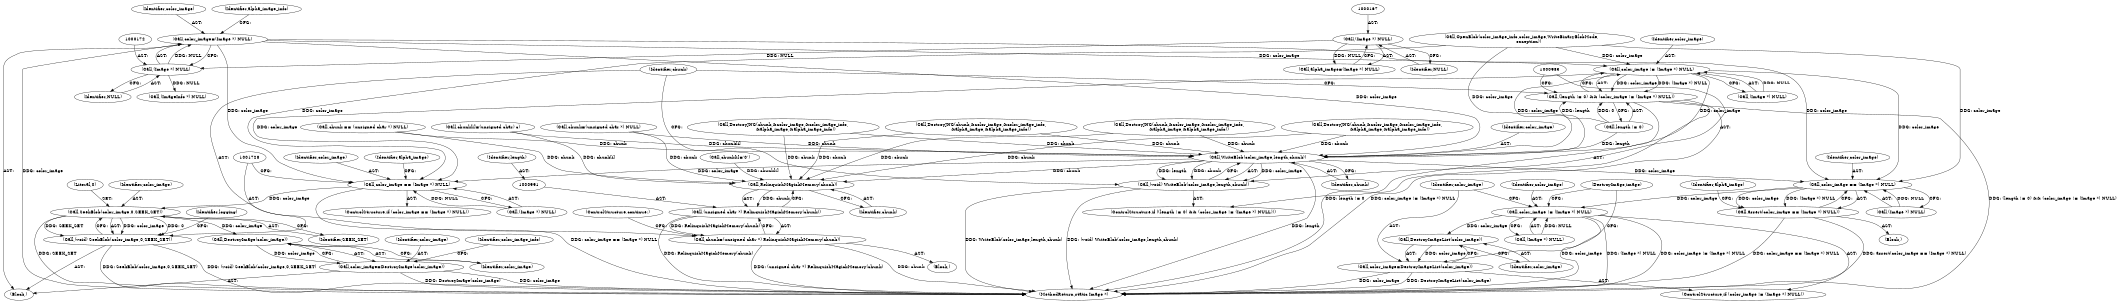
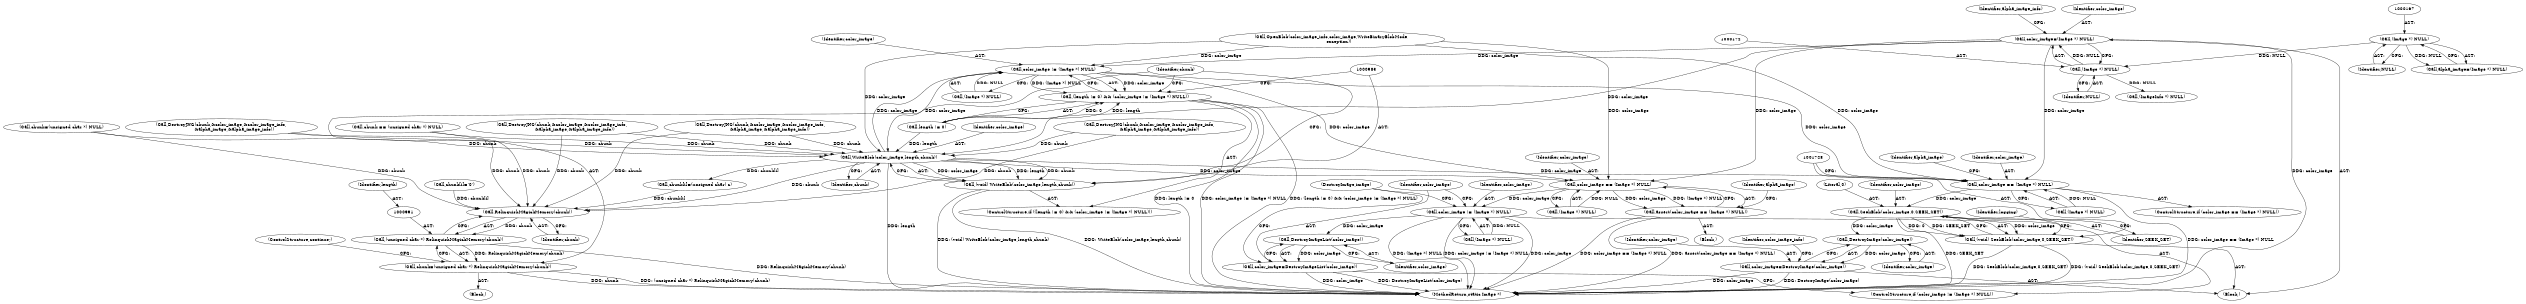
edge "(Call,chunk[i]=(unsigned char) c)" -> "(Call,WriteBlob(color_image,length,chunk))": reversed
edge "(Literal,0)" -> "(Call,SeekBlob(color_image,0,SEEK_SET))": label "SET: " -> "AST: "
edge "(Call,color_image=DestroyImageList(color_image))" -> "(ControlStructure,if (color_image != (Image *) NULL))": label "AST: " -> "CFG: "
